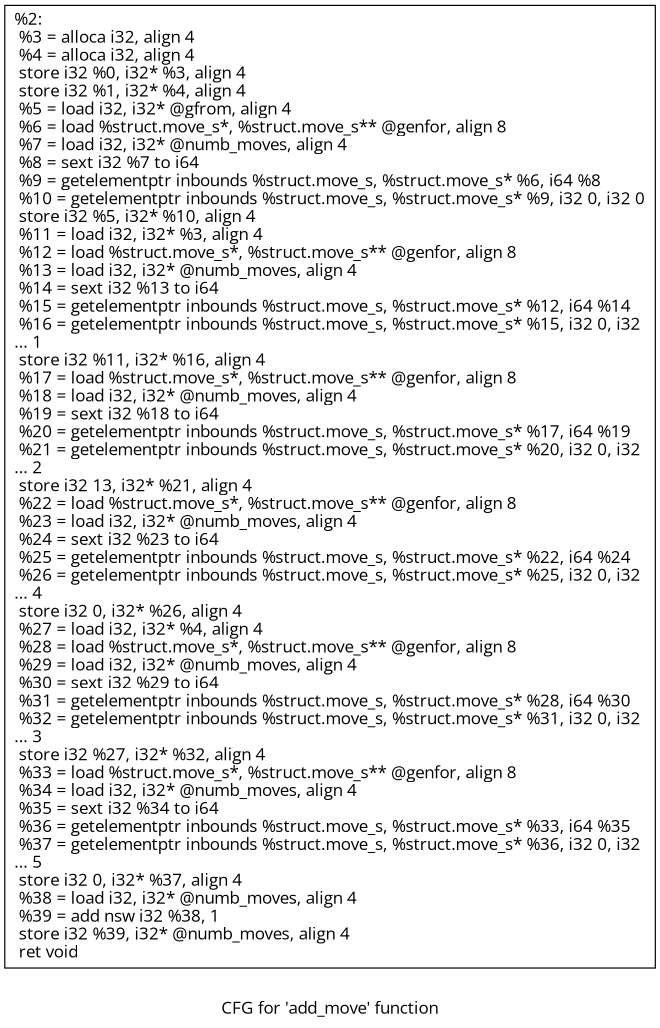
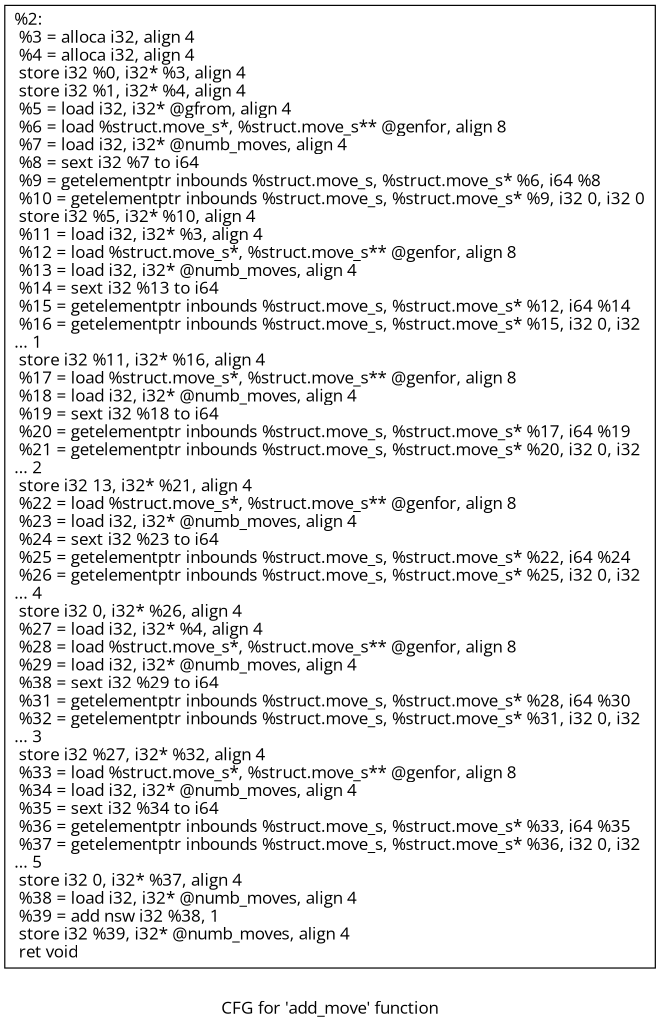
node "%2:": text "%30 = sext i32 %29 to i64" -> "%38 = sext i32 %29 to i64"
